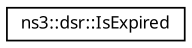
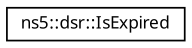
node "ns3::dsr::IsExpired": label "ns3::dsr::IsExpired" -> "ns5::dsr::IsExpired"
